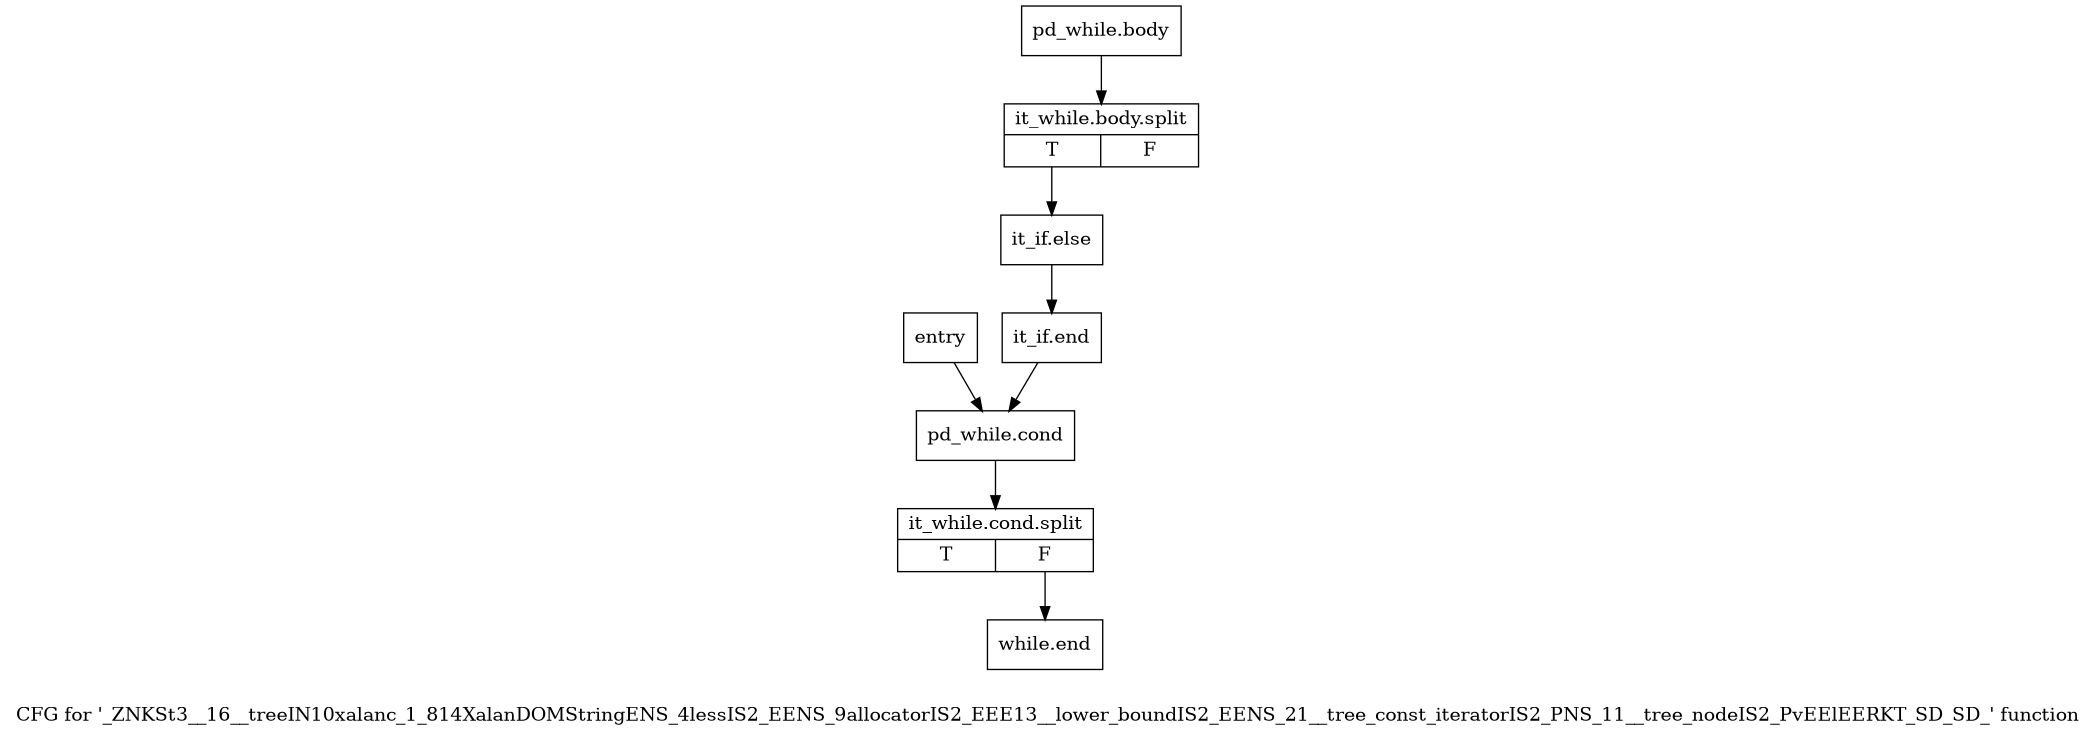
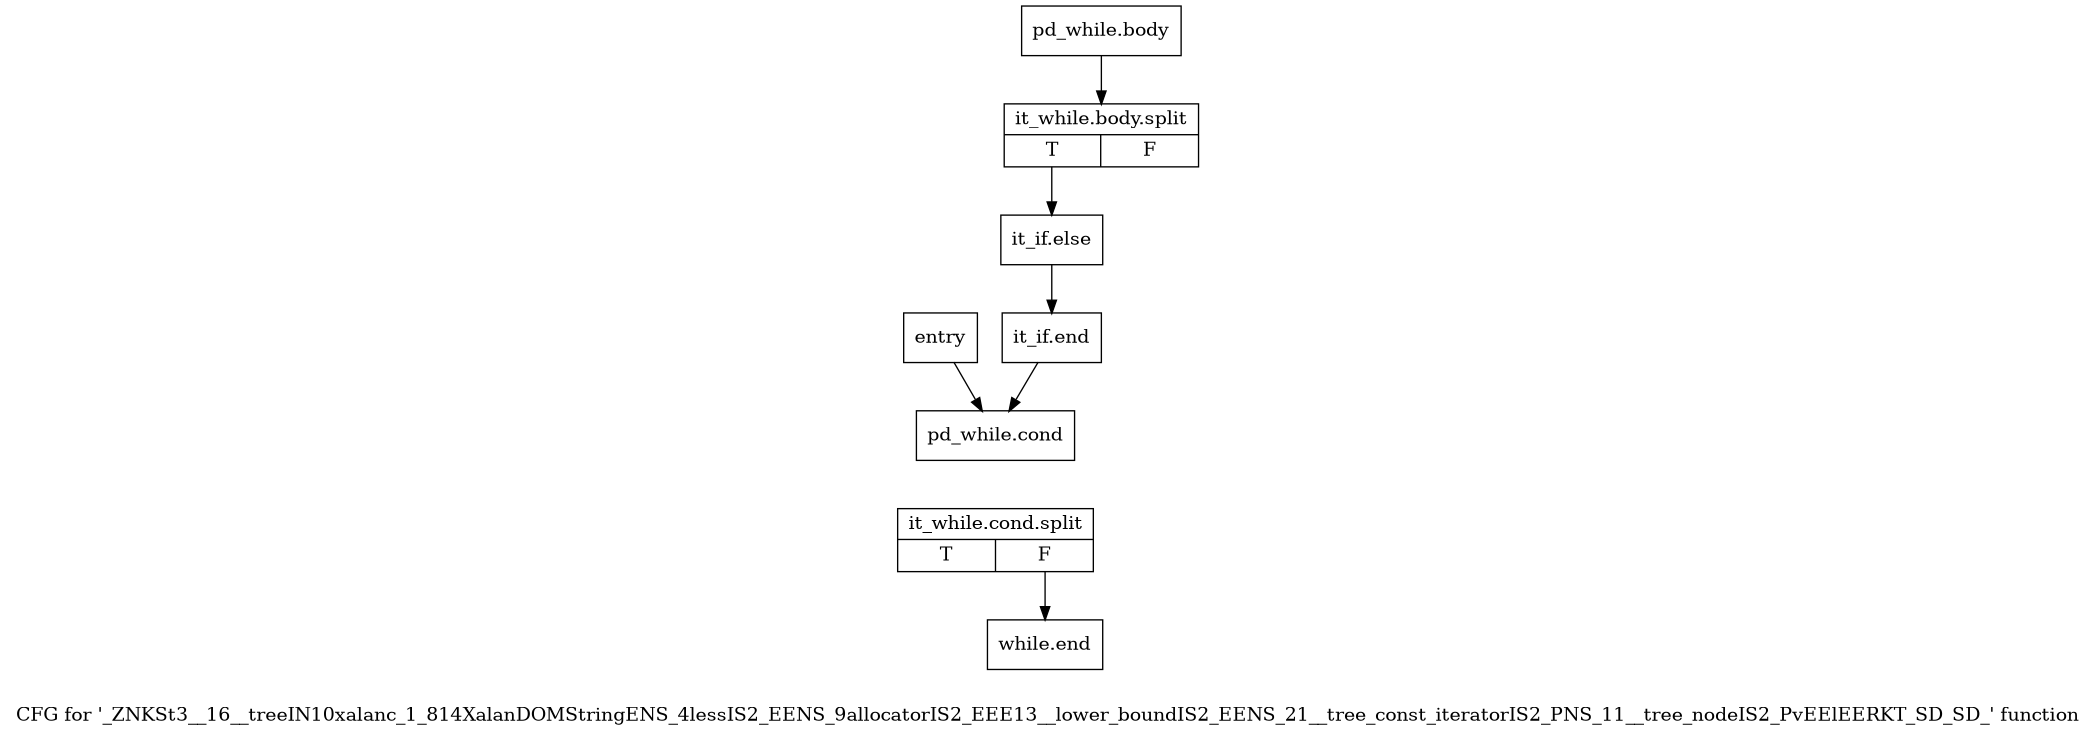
edge "pd_while.cond" -> "it_while.cond.split": removed
